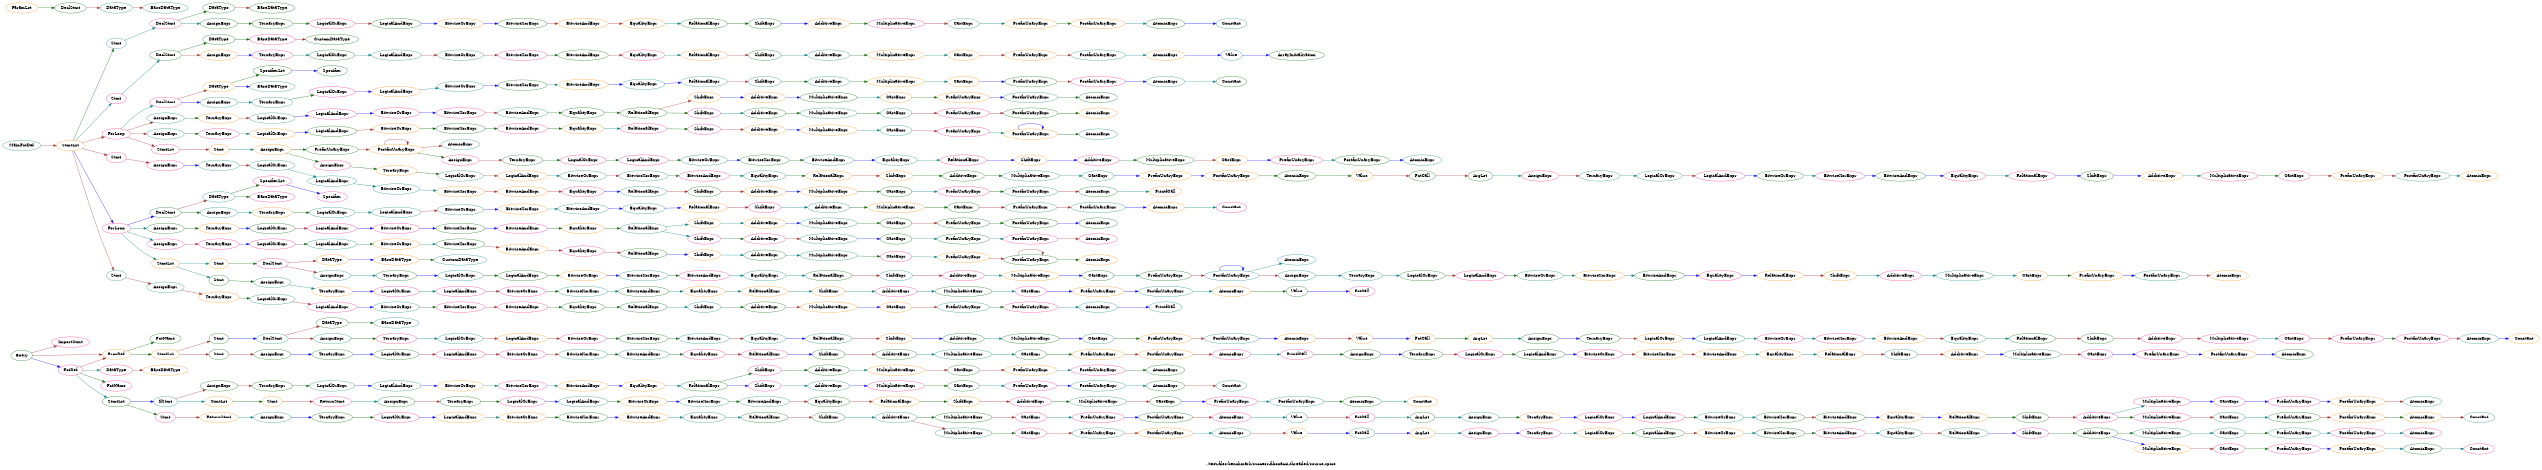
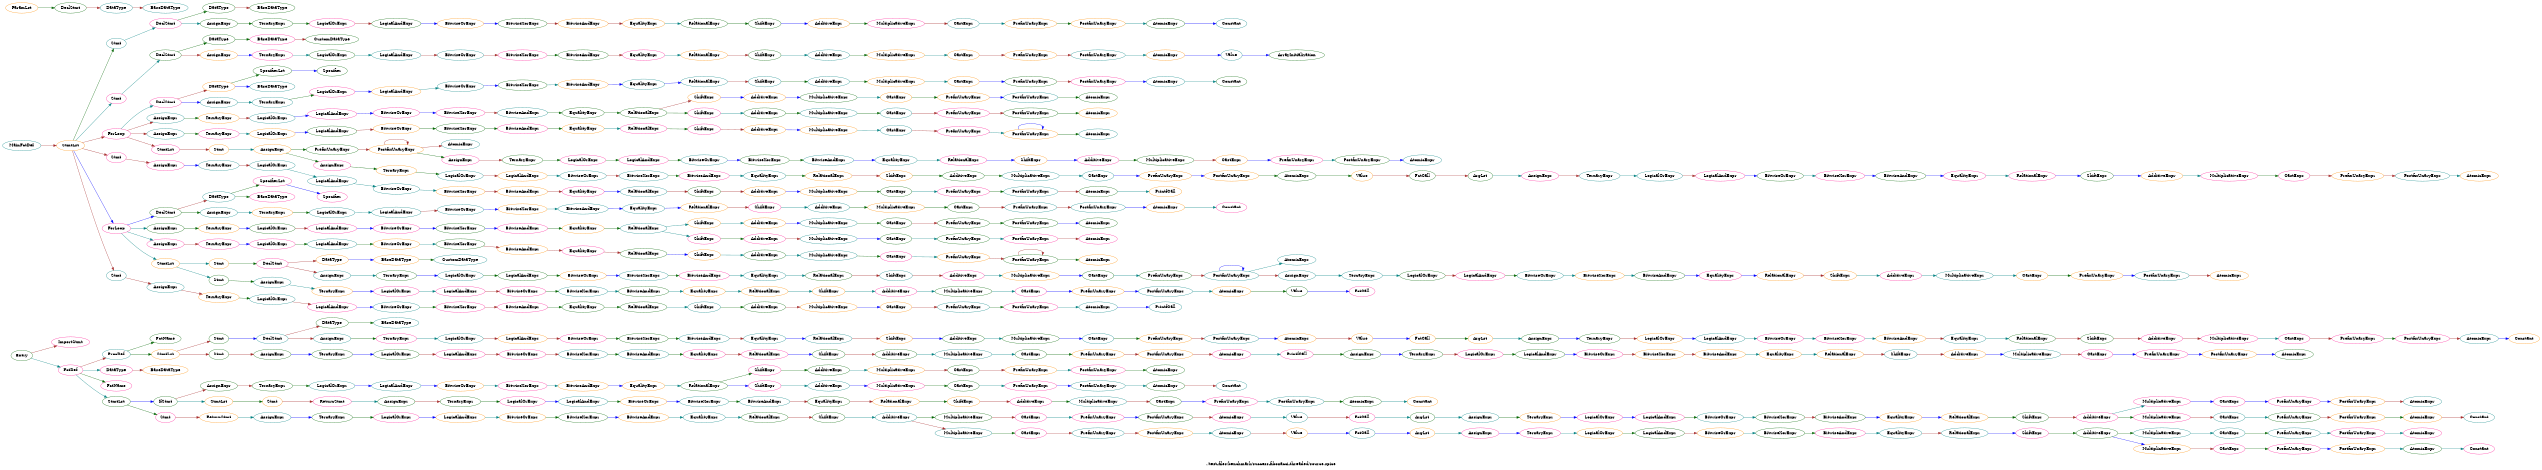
node "ProcDef": color darkorange -> teal
edge "Entry" -> "ProcDef": removed
edge "Entry" -> "FctDef": color blue -> teal
node "IfStmt": color teal -> darkgreen
